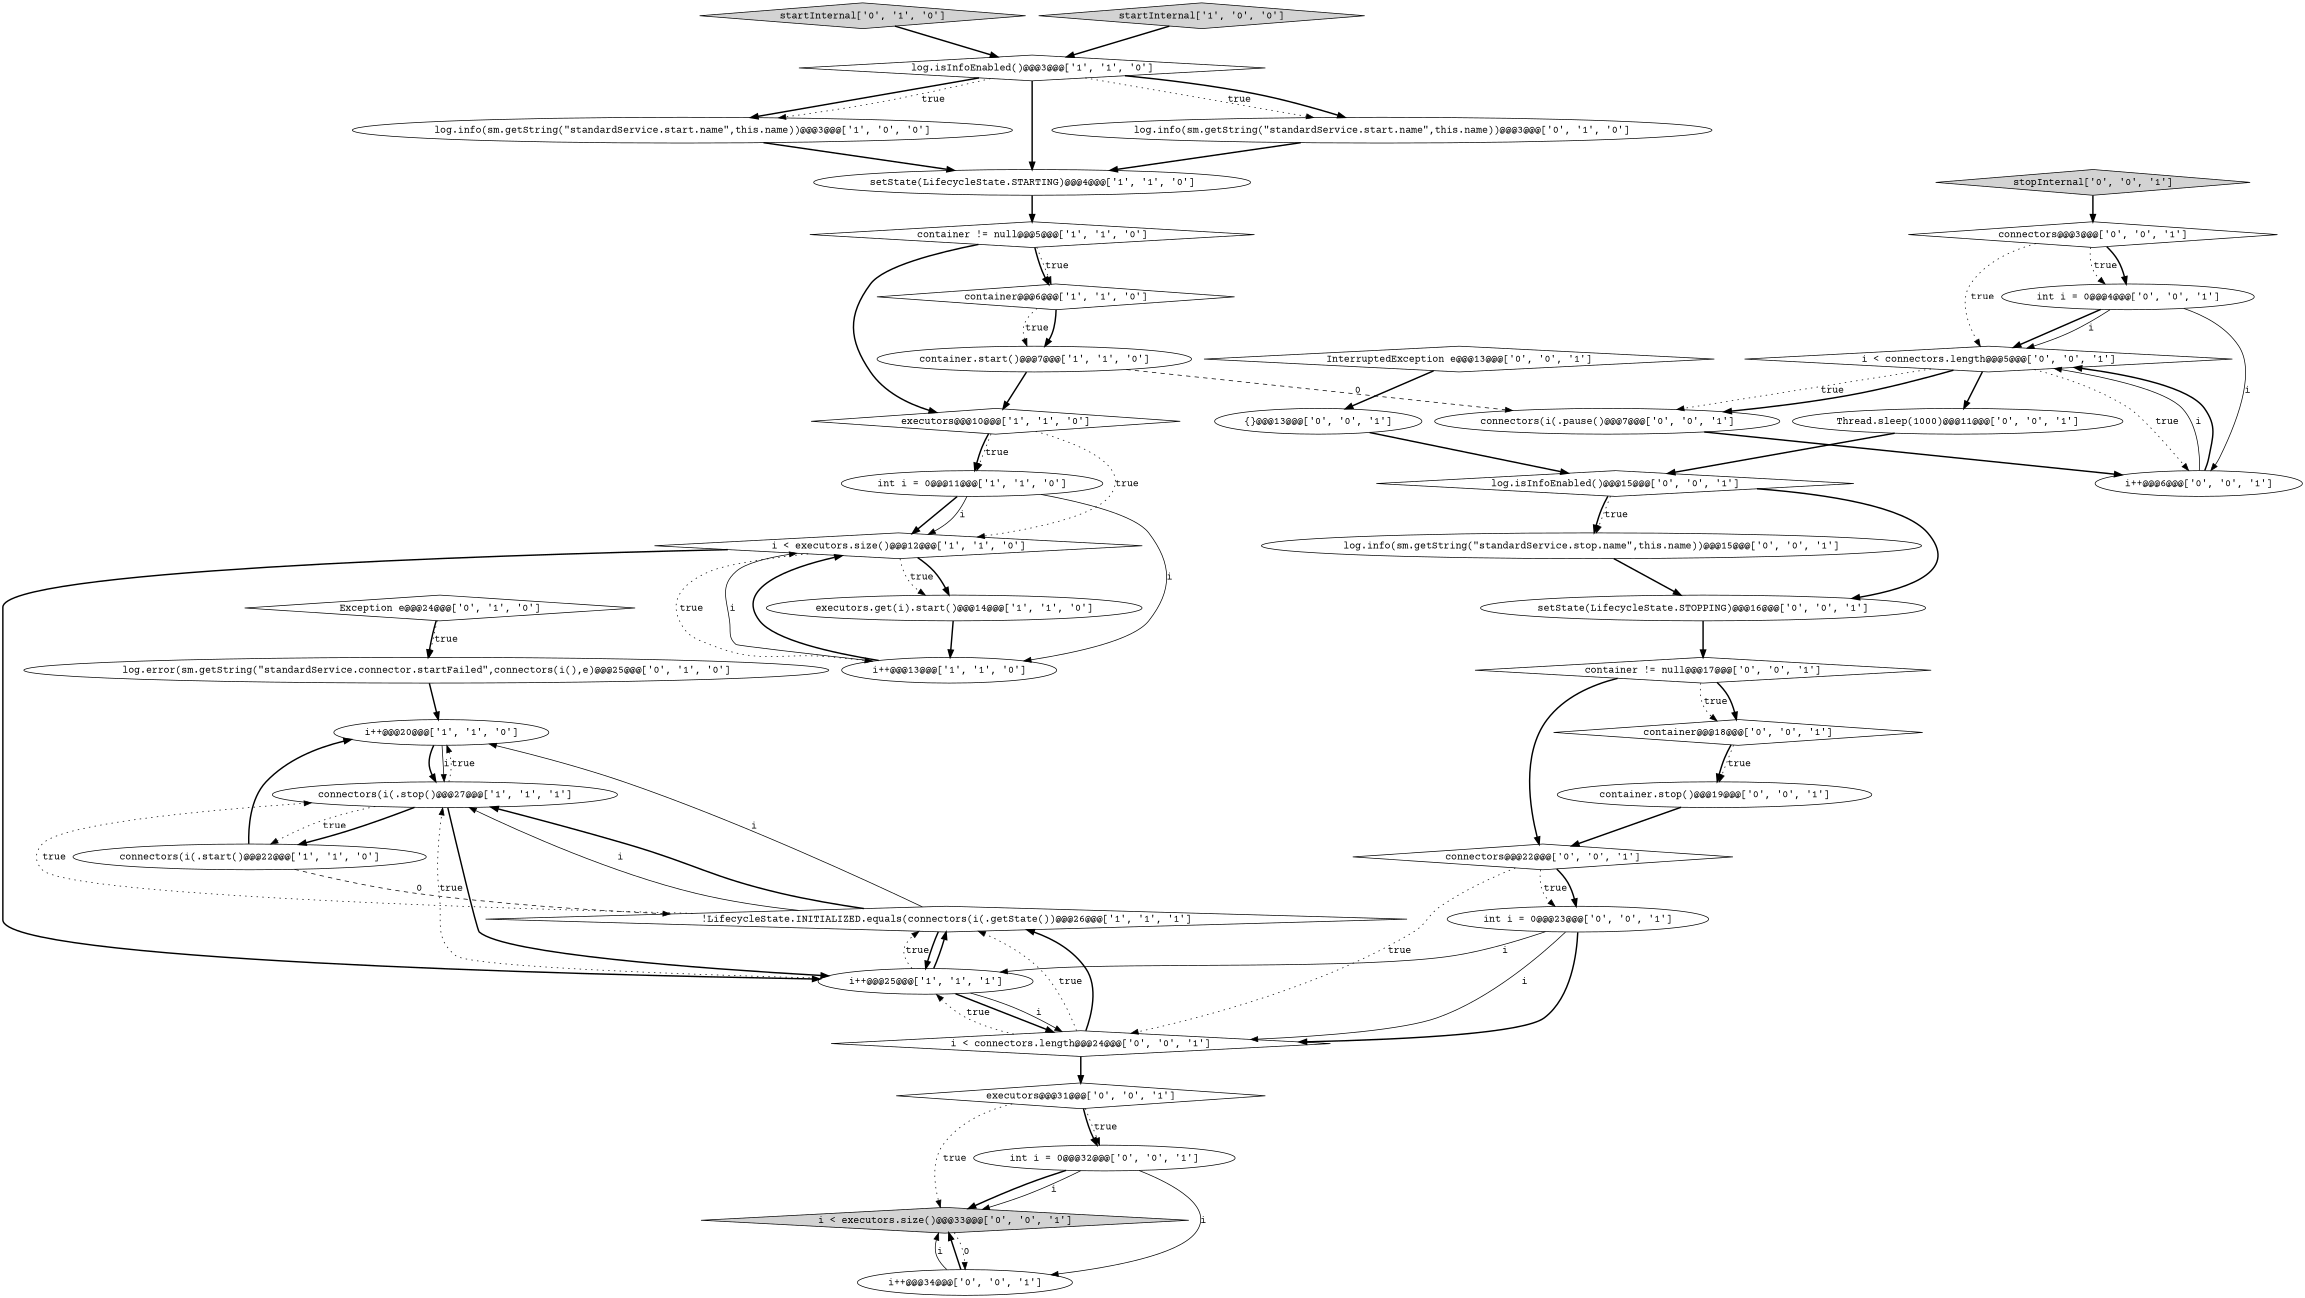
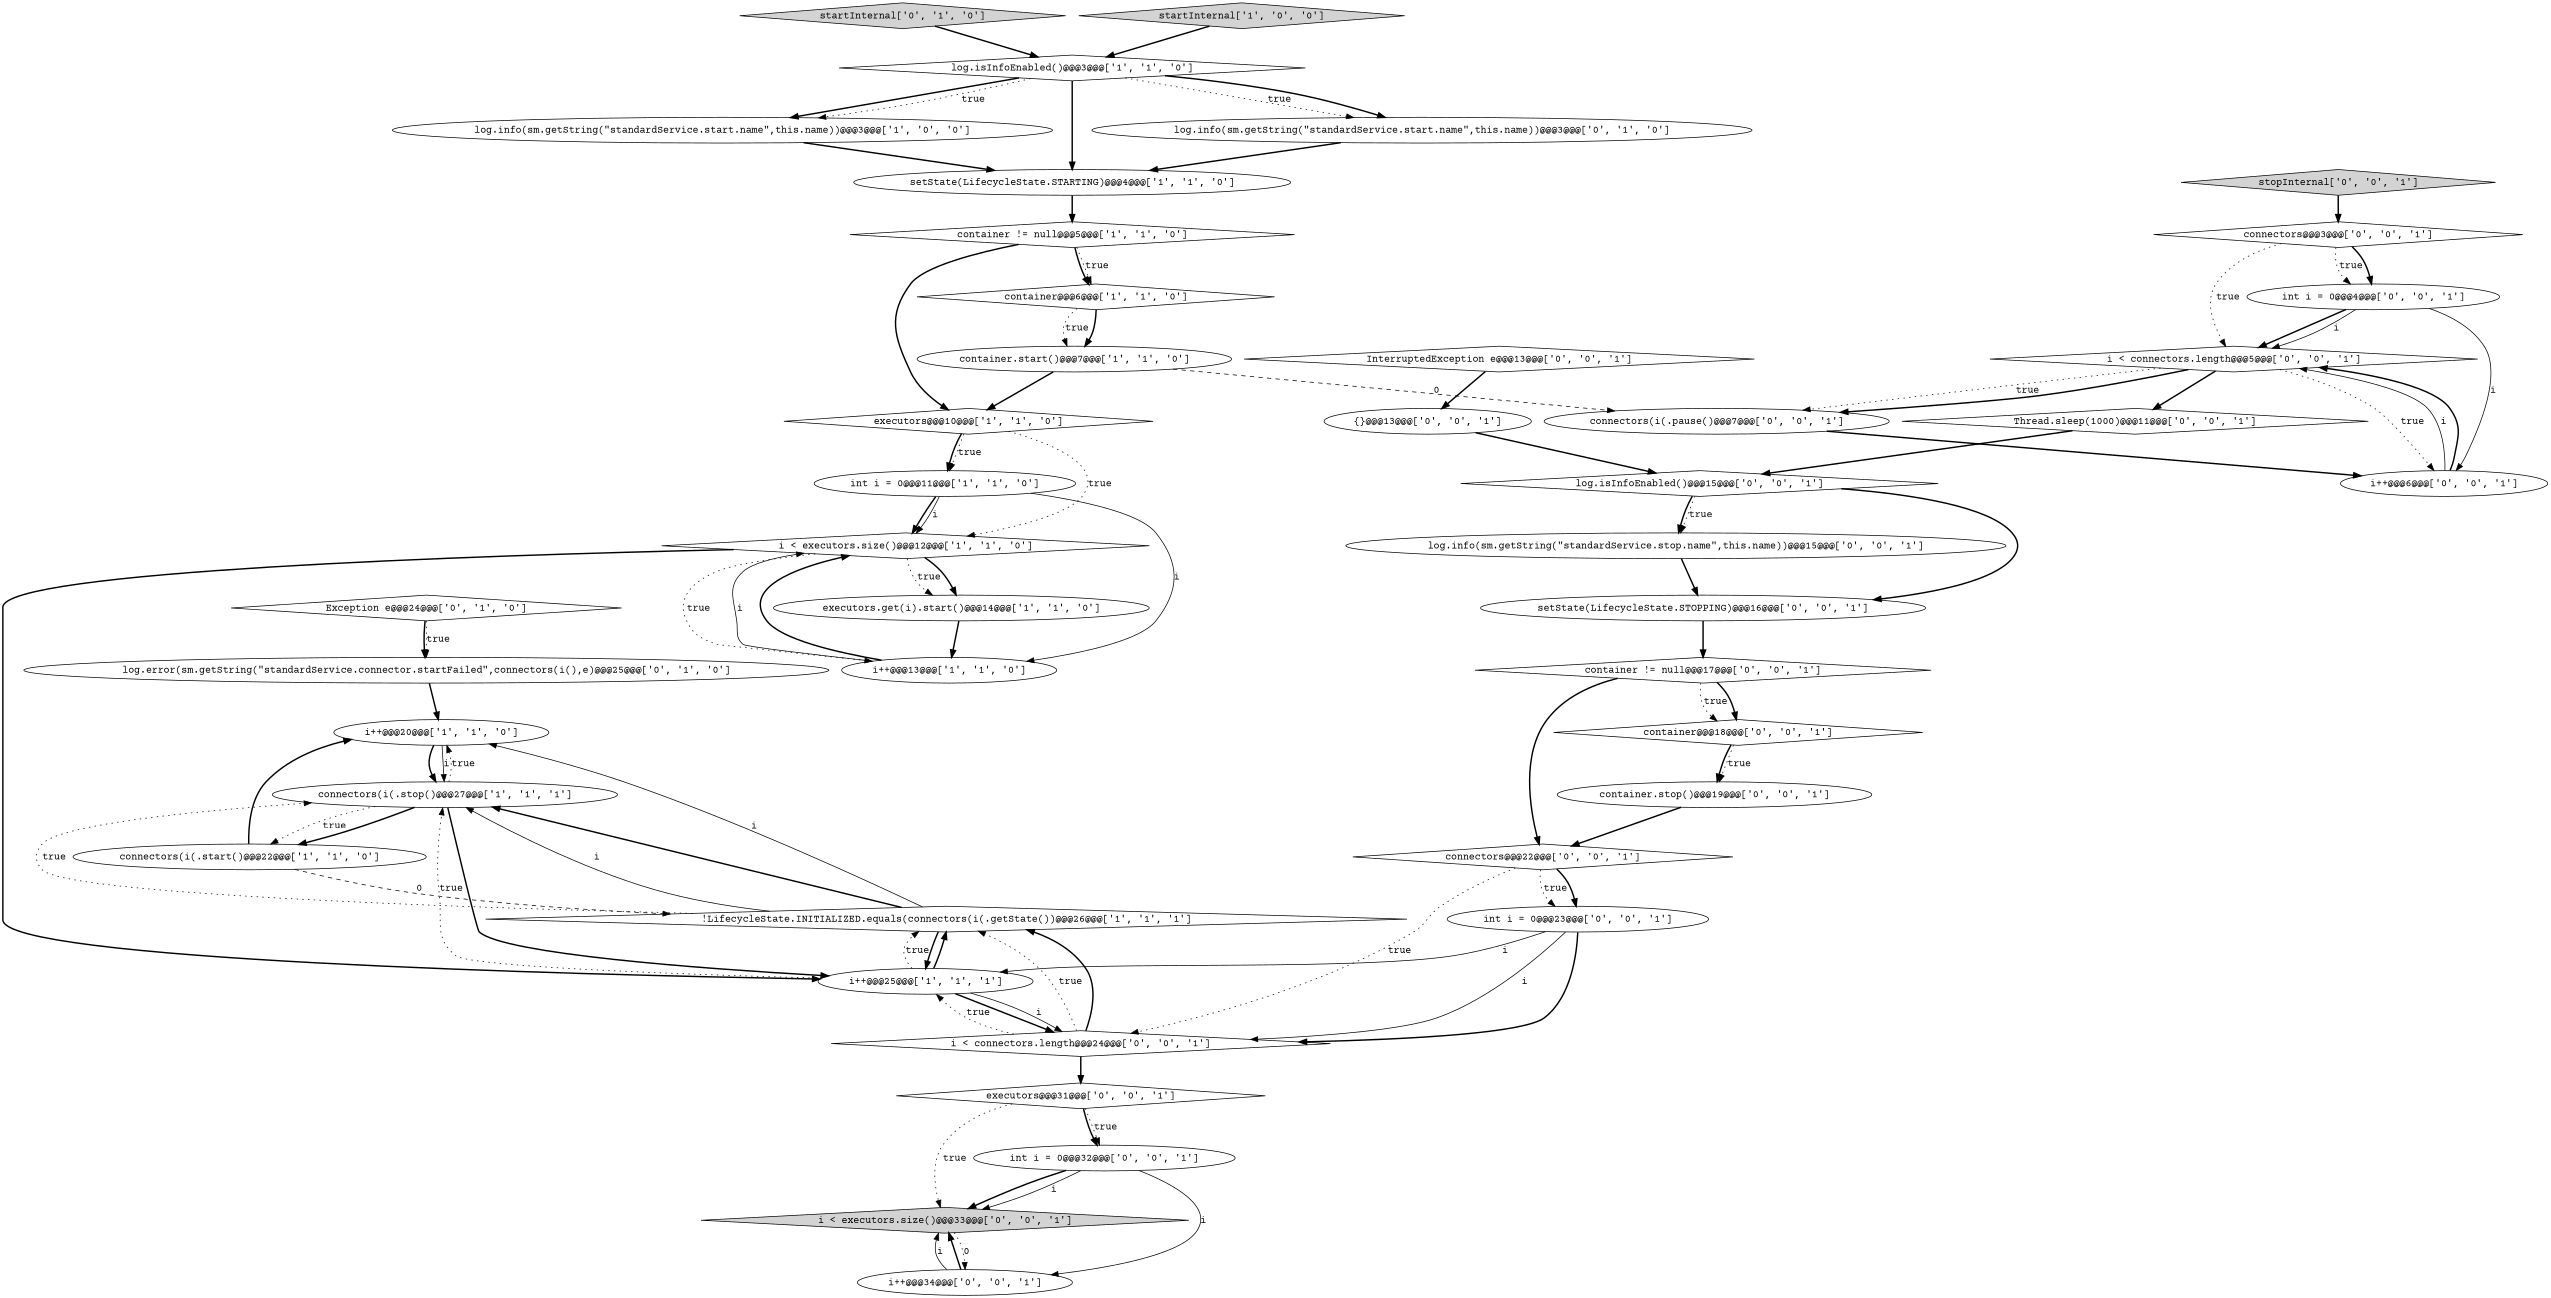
node "Thread.sleep(1000)@@@11@@@['0', '0', '1']": shape ellipse -> diamond
